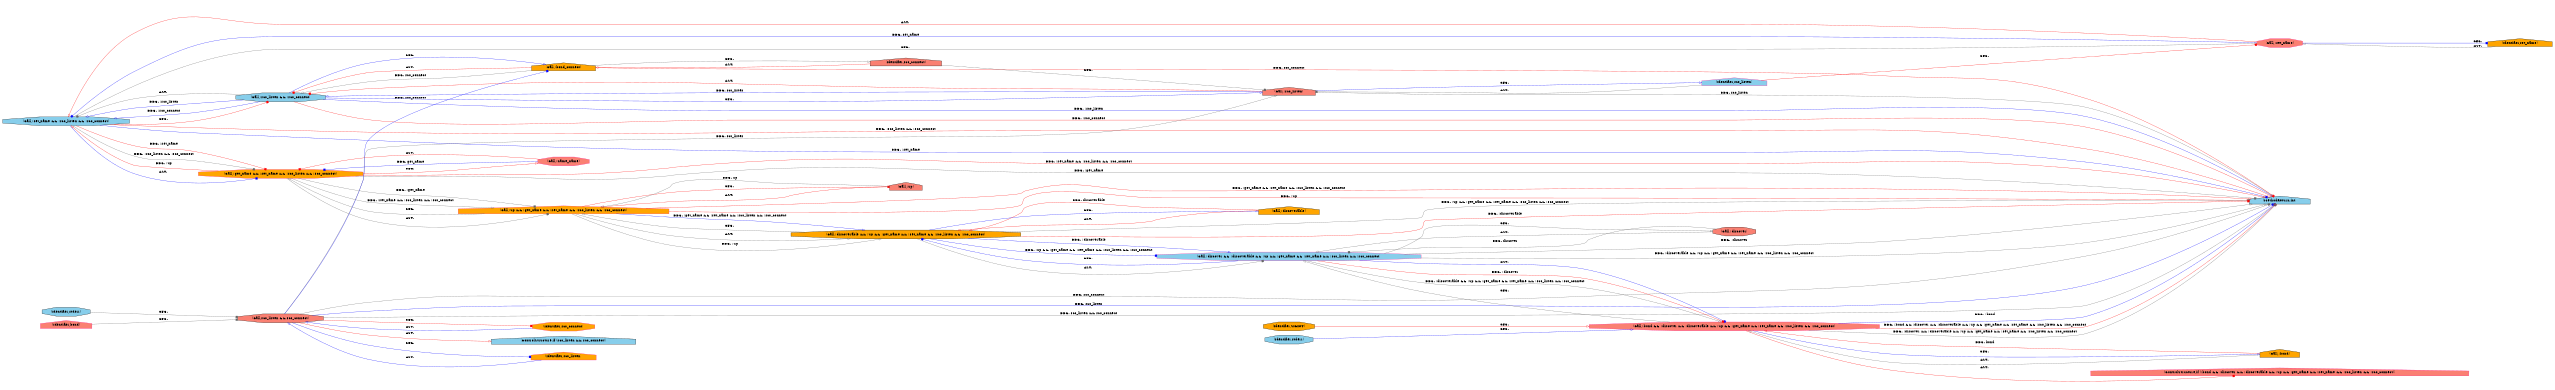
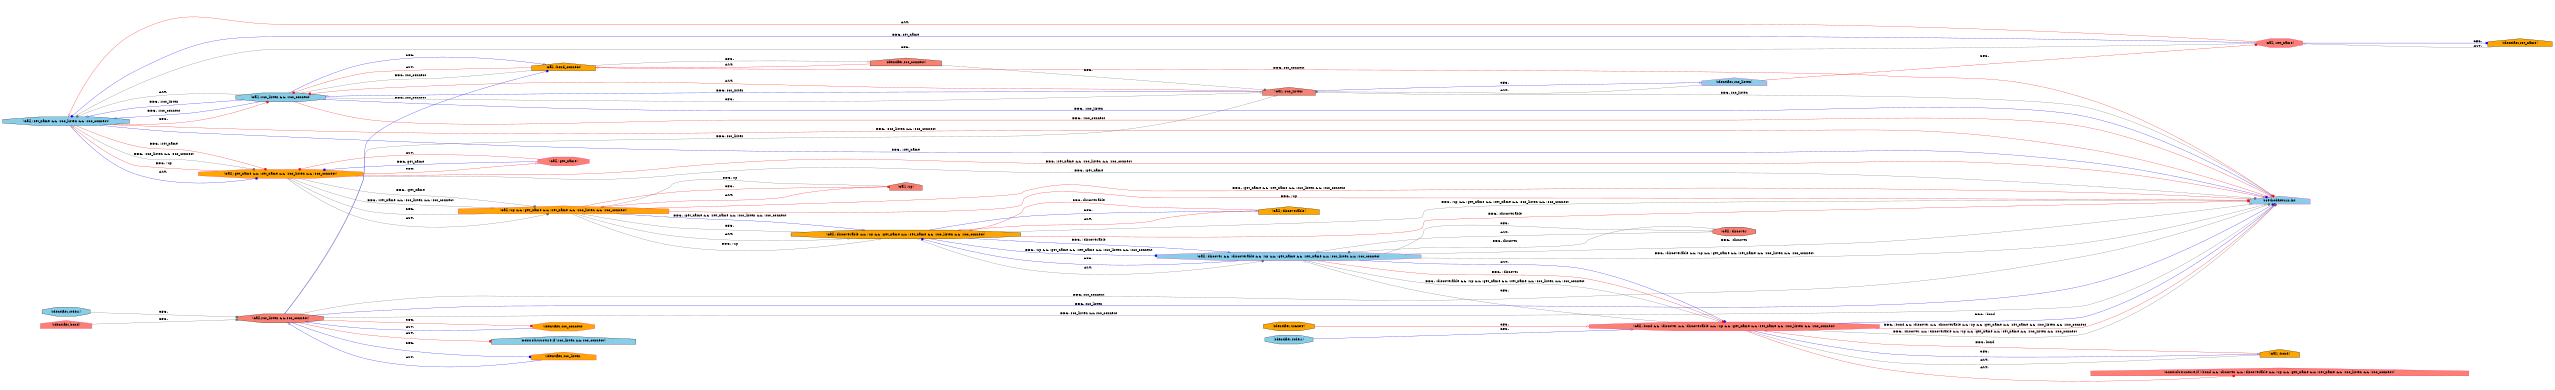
edge "(Call,!sco_listen && !sco_connect)" -> "(Call,!sco_listen)": color blue -> gray40
node "(Call,!name_name)": label "(Call,!name_name)" -> "(Call,!get_name)"
node "(MethodReturn,int)": color black -> deeppink
edge "(Call,sco_listen && sco_connect)" -> "(ControlStructure,if (sco_listen && sco_connect))": arrowhead onormal -> box
